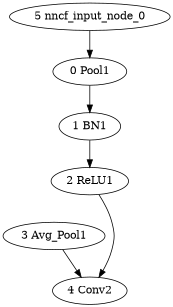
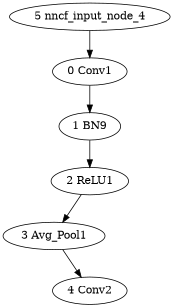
node "5 nncf_input_node_0": label "5 nncf_input_node_0" -> "5 nncf_input_node_4"
node "0 Pool1": label "0 Pool1" -> "0 Conv1"
node "1 BN1": label "1 BN1" -> "1 BN9"
edge "2 ReLU1" -> "4 Conv2": now "2 ReLU1" -> "3 Avg_Pool1"
